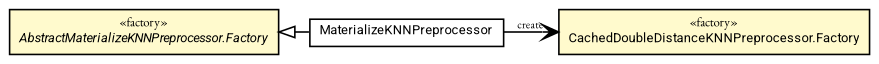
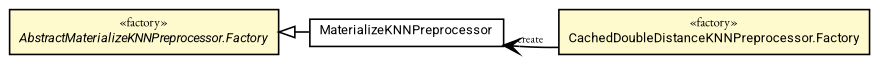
edge "MaterializeKNNPreprocessor" -> "CachedDoubleDistanceKNNPreprocessor.Factory": reversed
